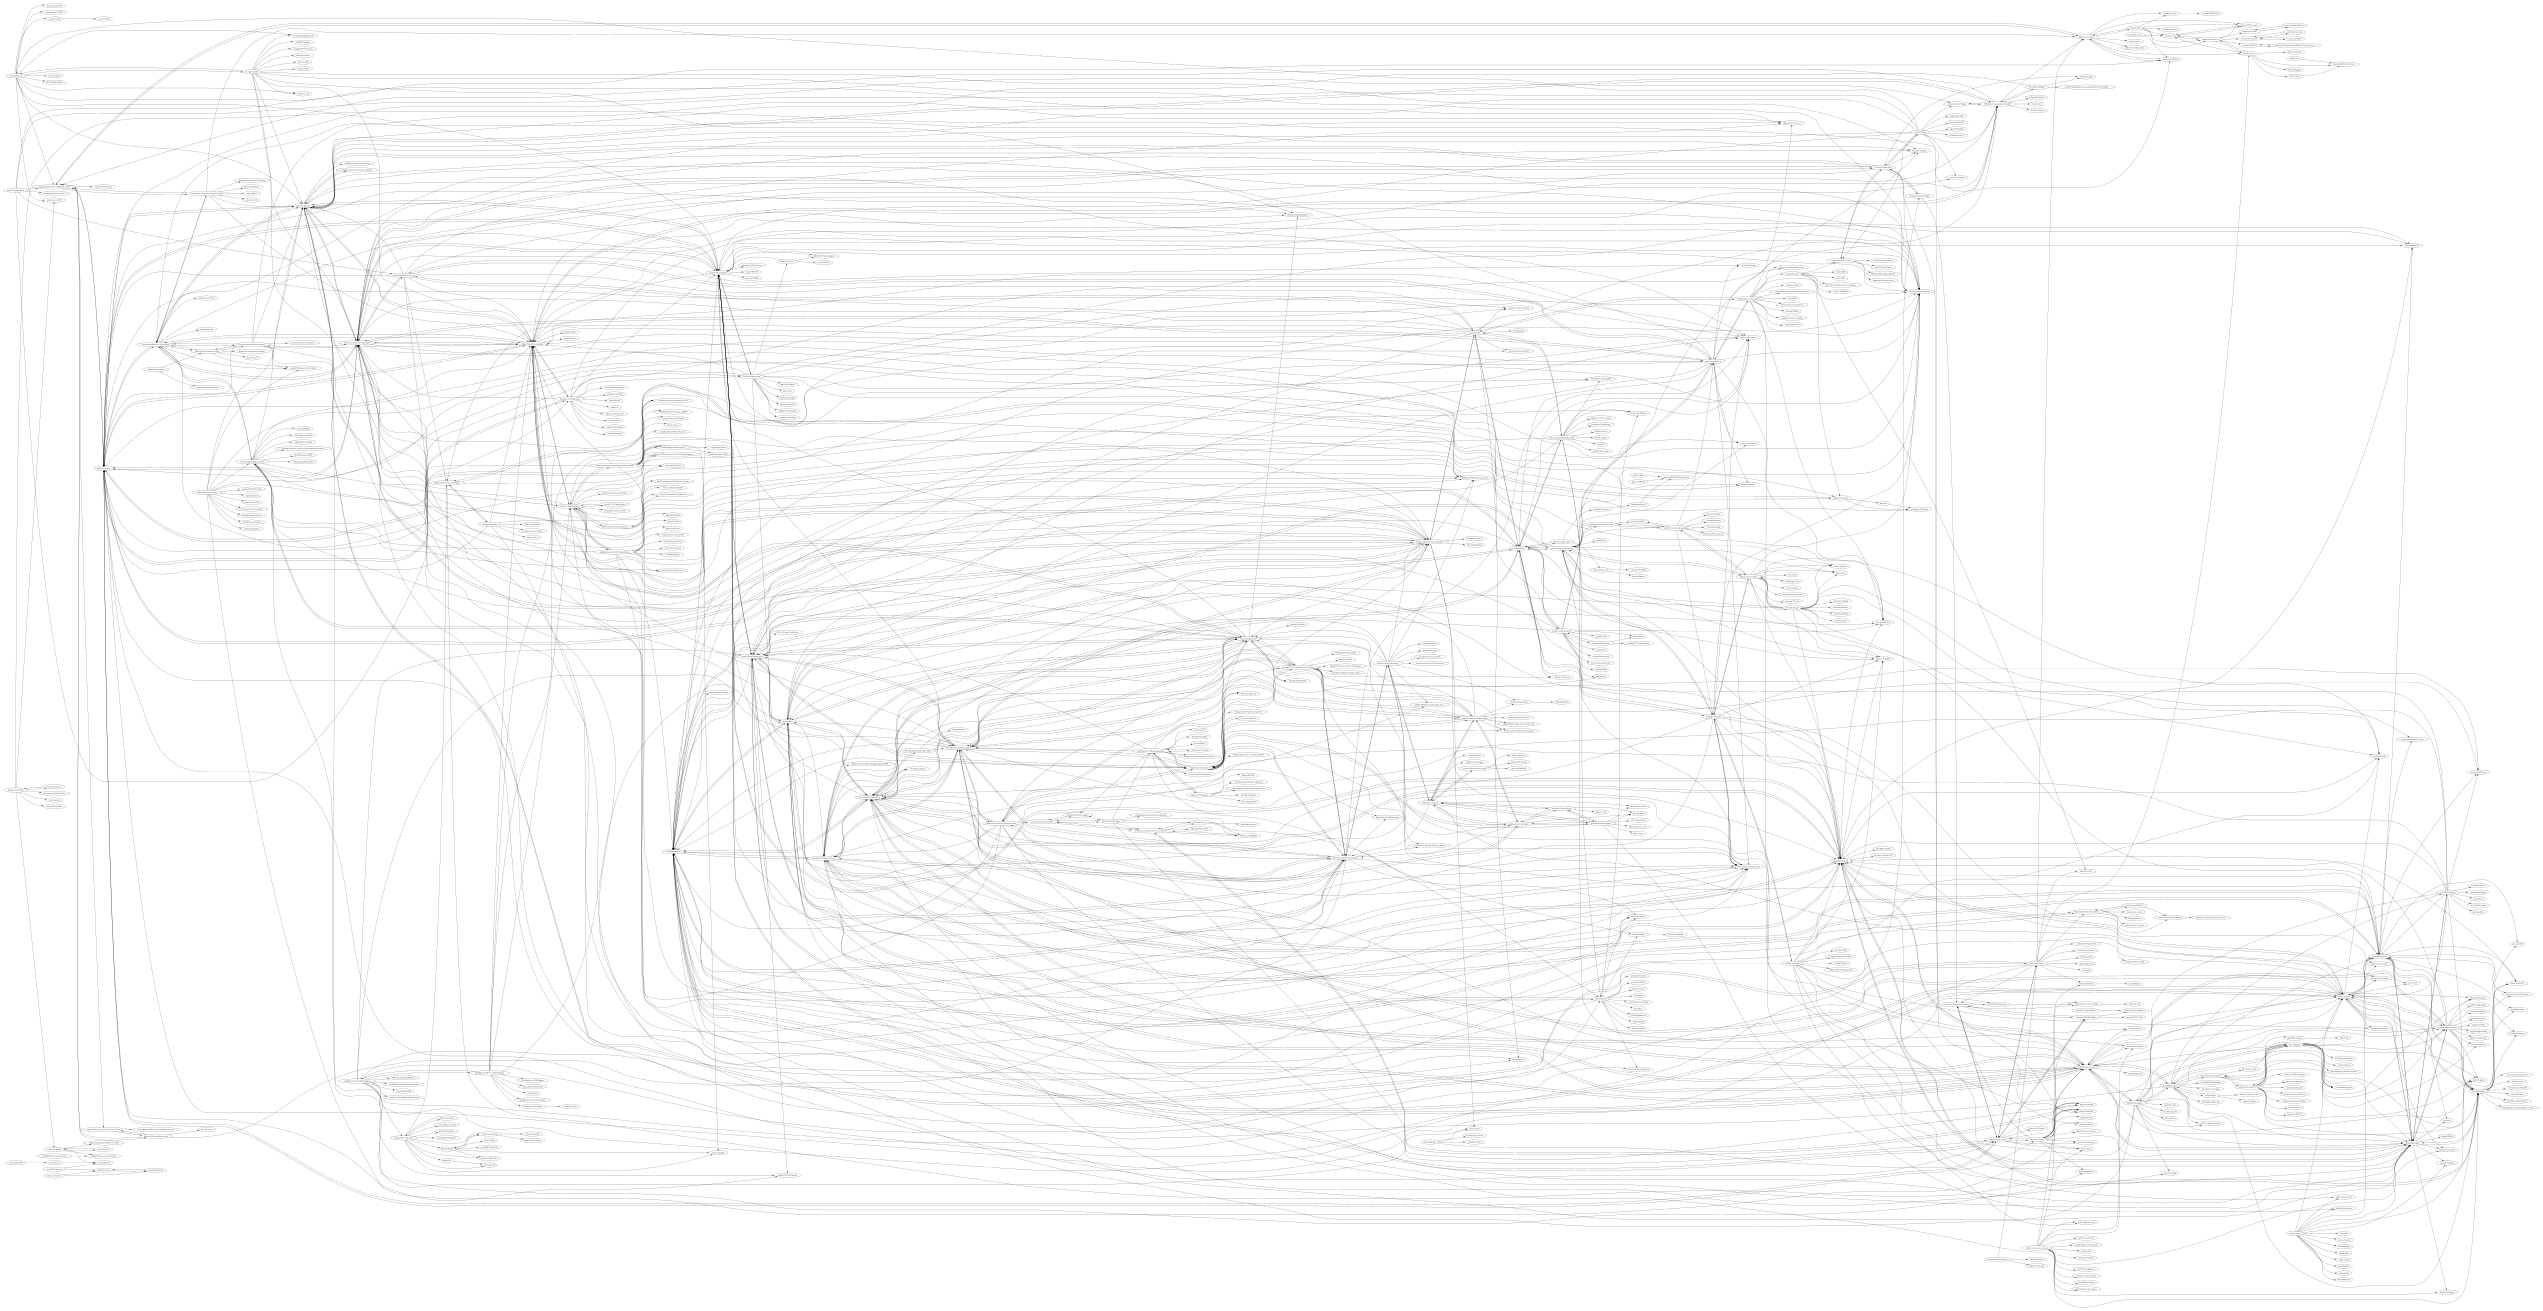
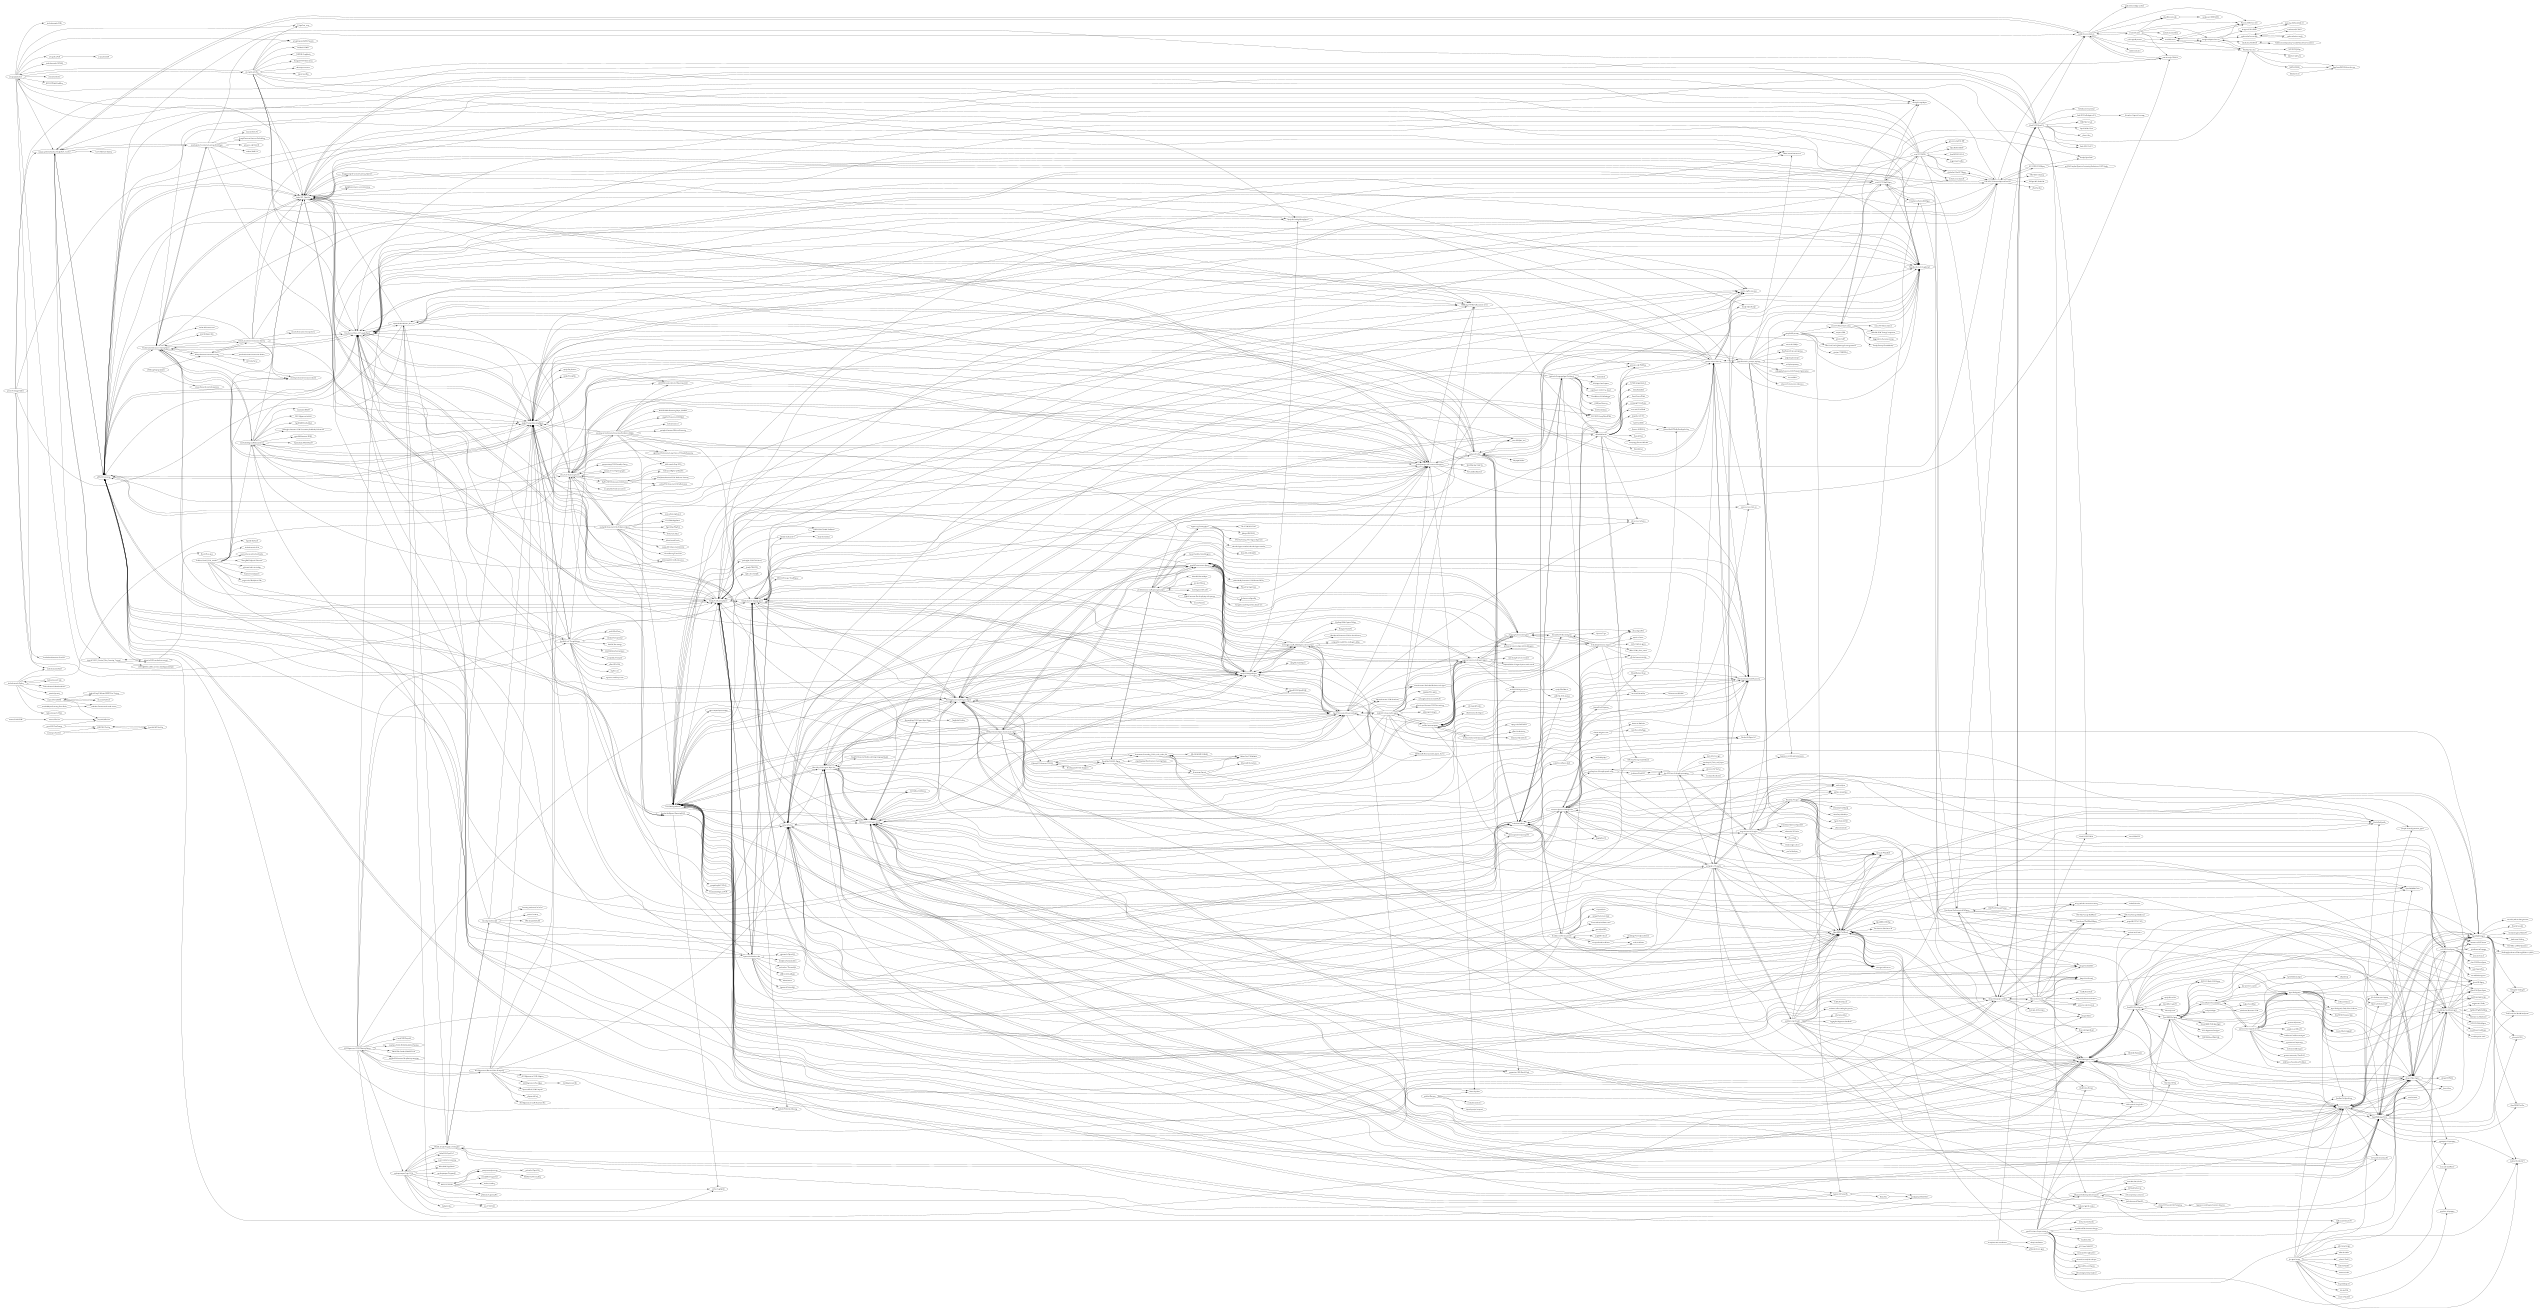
edge "git-disl/awesome-LLM-game-agent-papers" -> "floodsung/LLM-with-RL-papers": now "git-disl/awesome-LLM-game-agent-papers" -> "WindyLab/LLM-RL-Papers"
edge "OpenBMB/ToolBench" -> "xlang-ai/OpenAgents": removed
